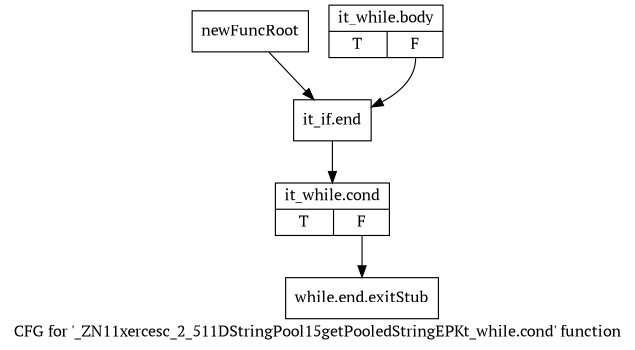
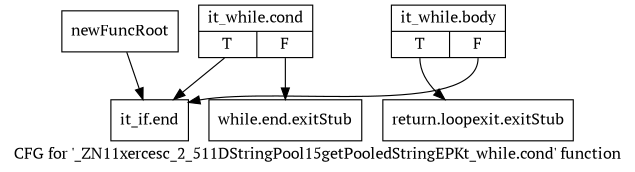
node "return.loopexit.exitStub": added
edge "it_if.end" -> "it_while.cond": reversed
